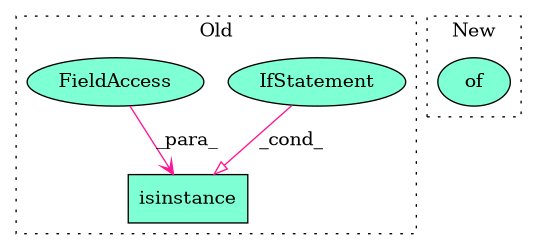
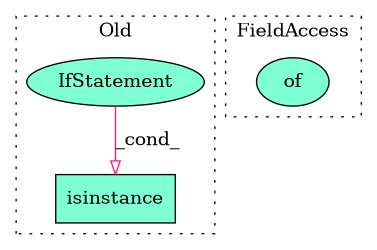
cluster "New": label "New" -> "FieldAccess"
node "FieldAccess": removed
